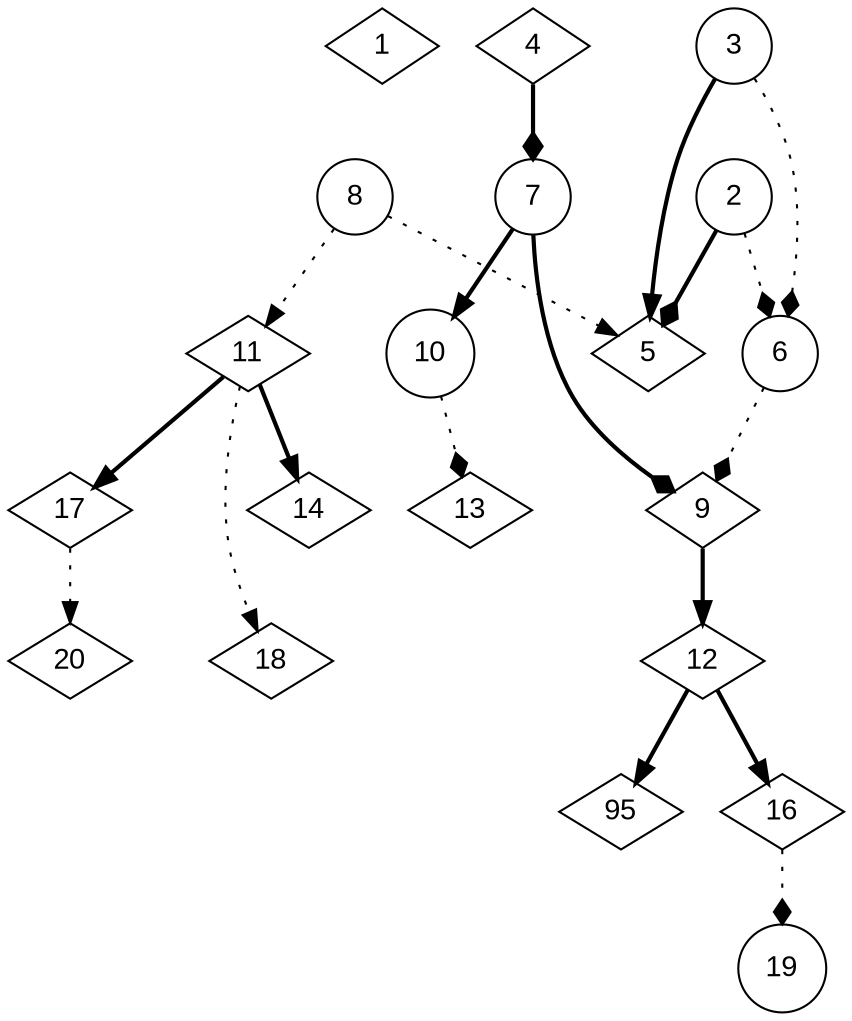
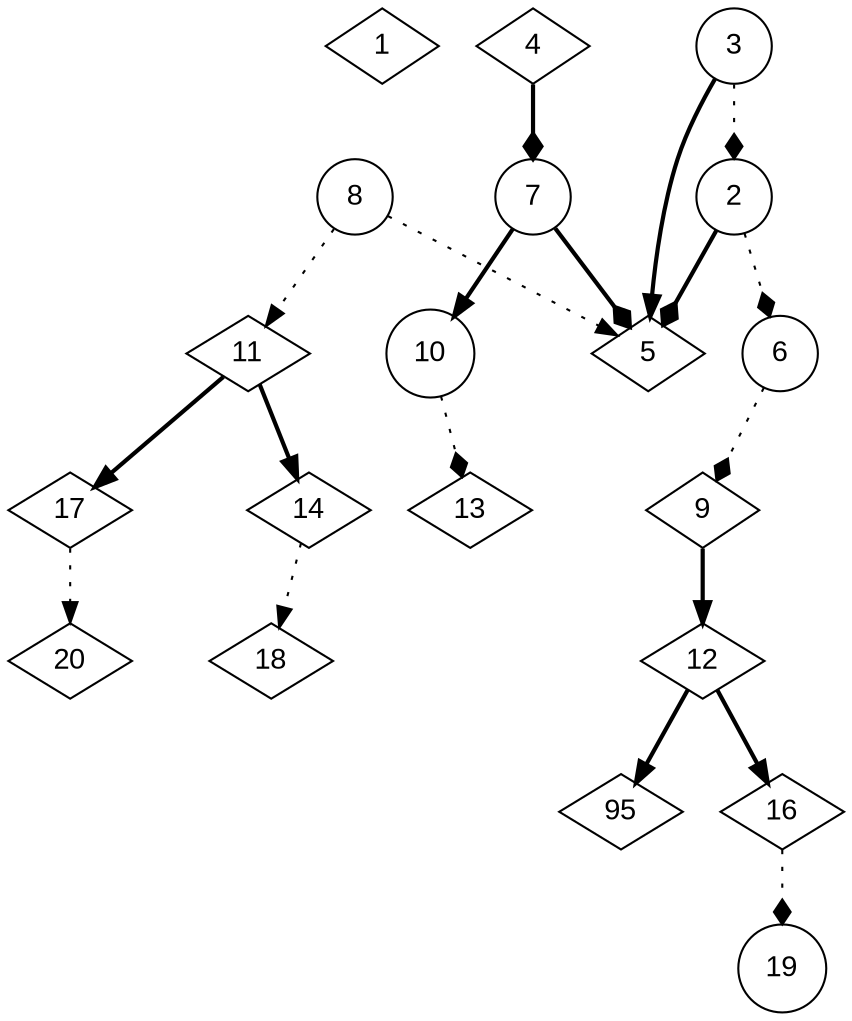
edge "3" -> "6": now "3" -> "2"
edge "7" -> "9": now "7" -> "5"
edge "11" -> "18": now "14" -> "18"
